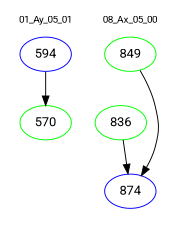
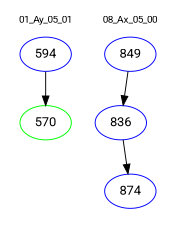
node "849": color green -> blue
edge "849" -> "874": now "849" -> "836"
node "836": color green -> blue
